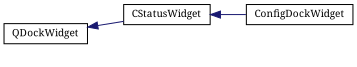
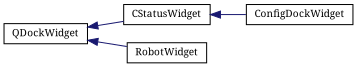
node "RobotWidget": added
